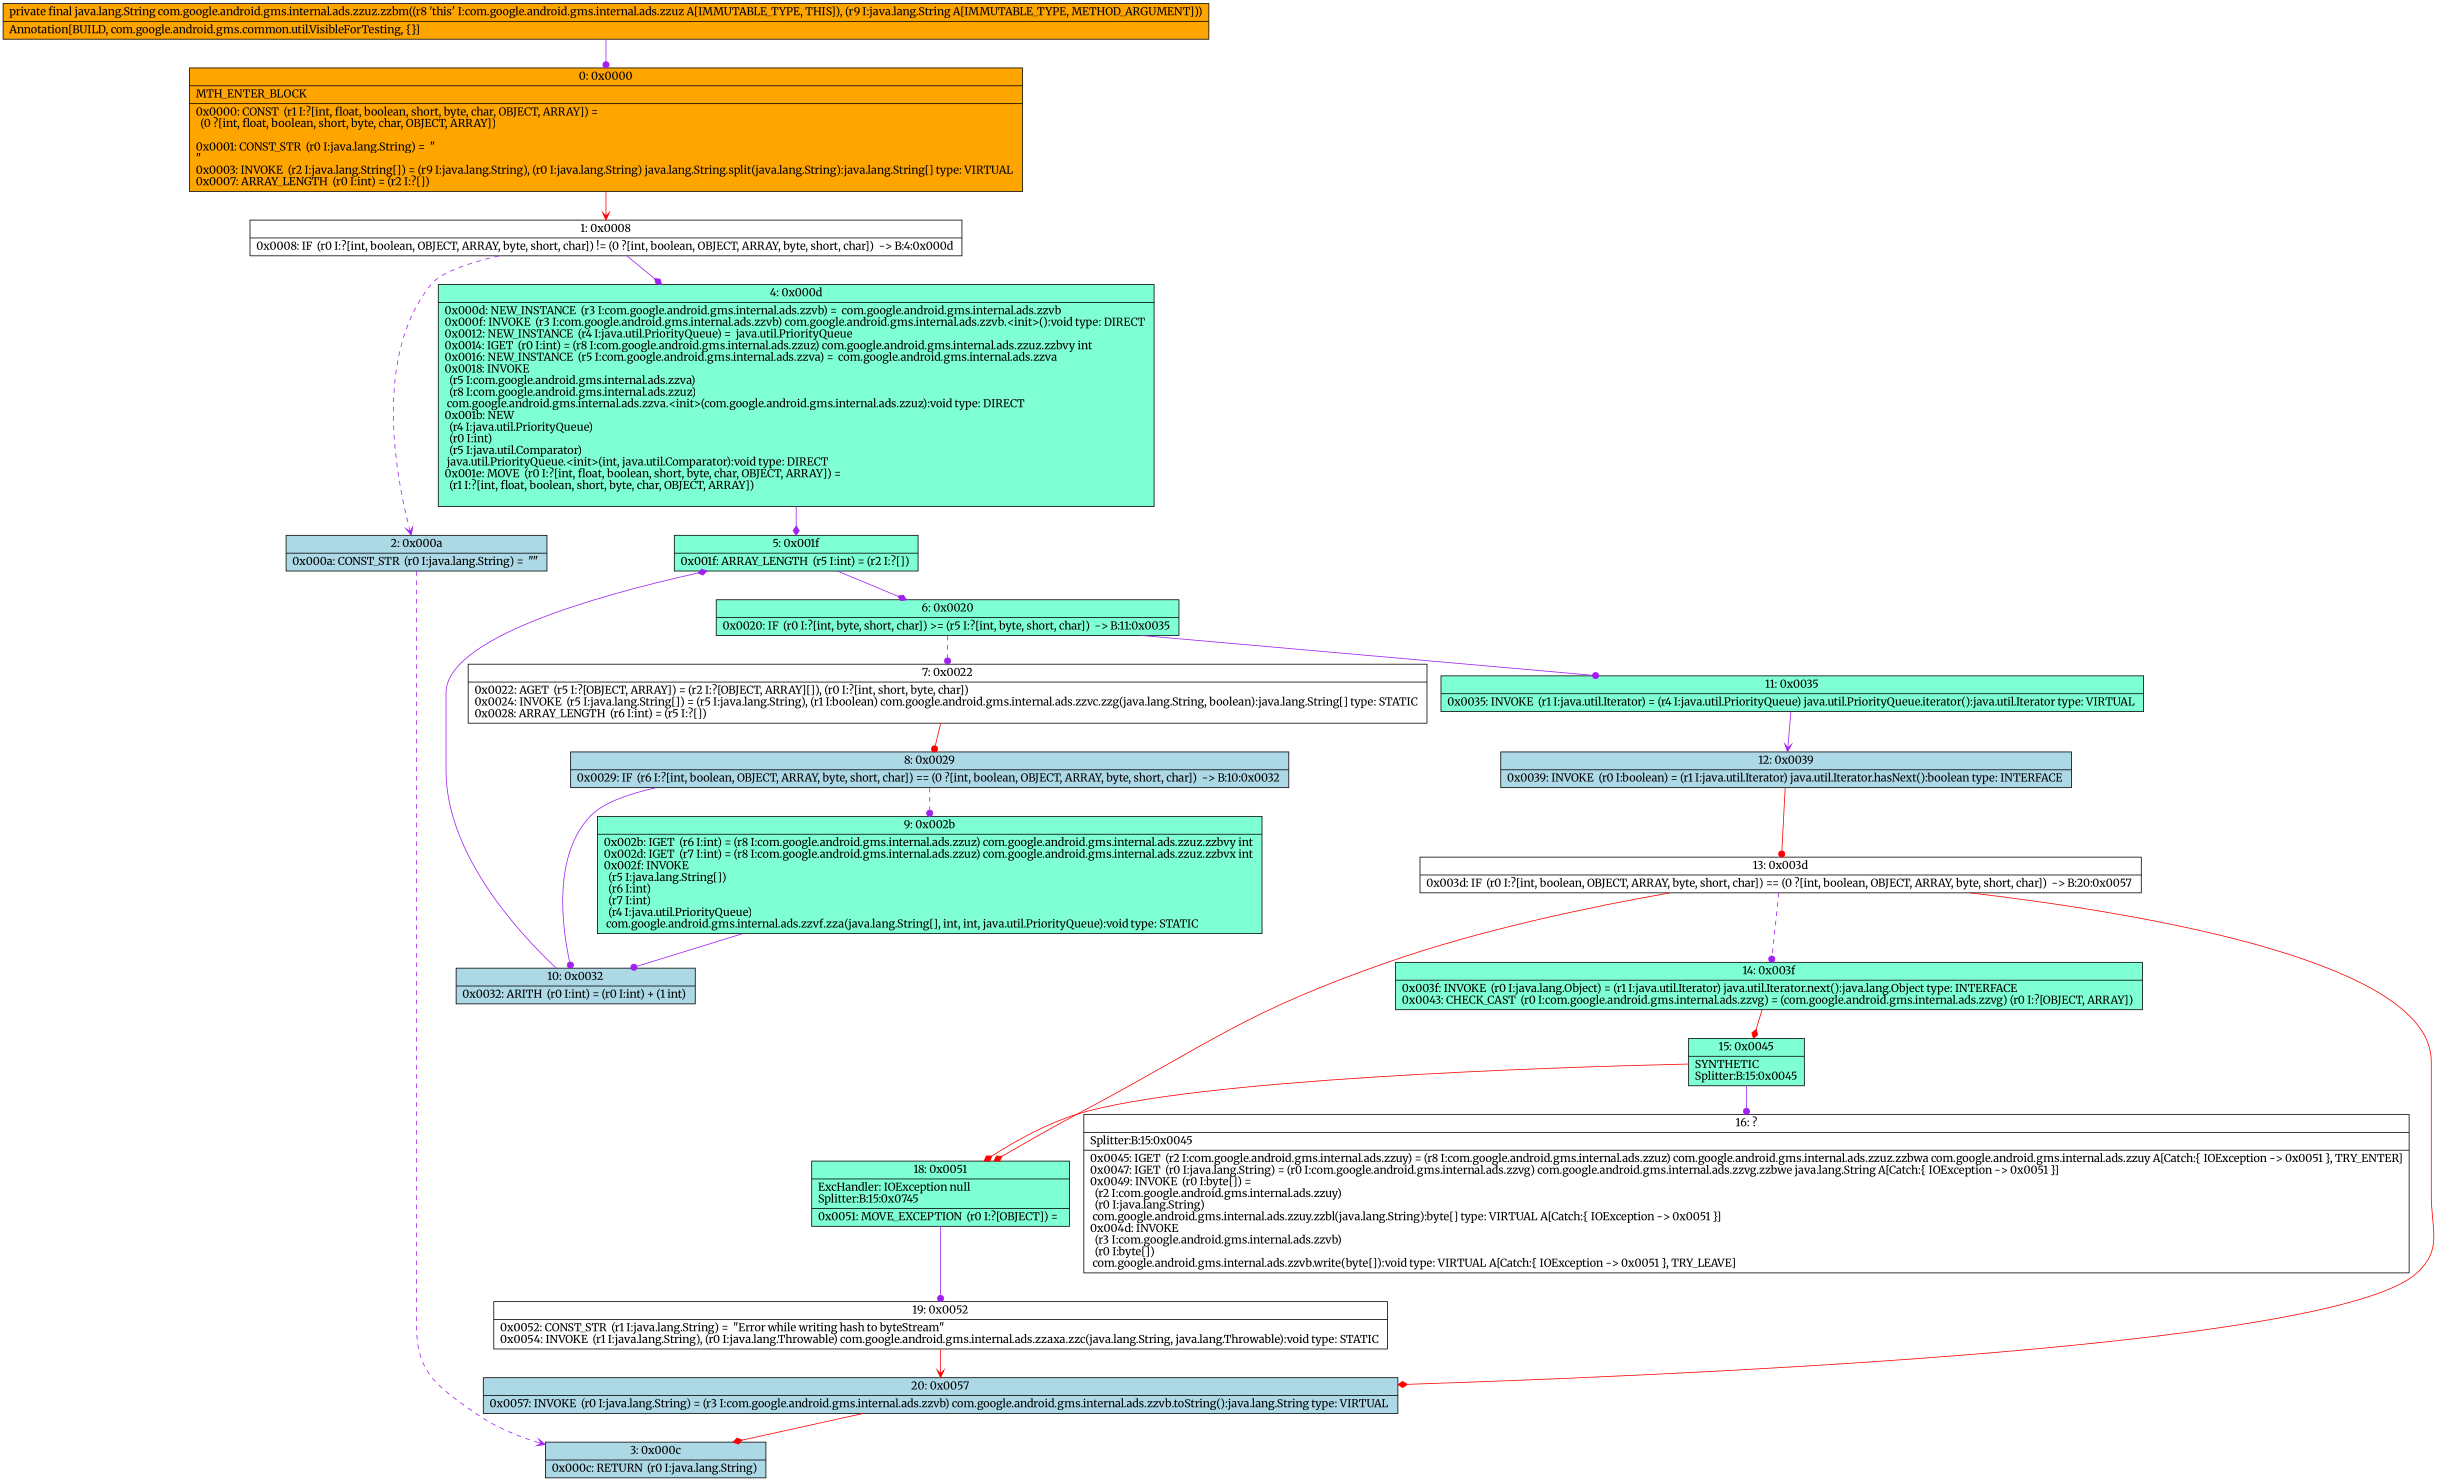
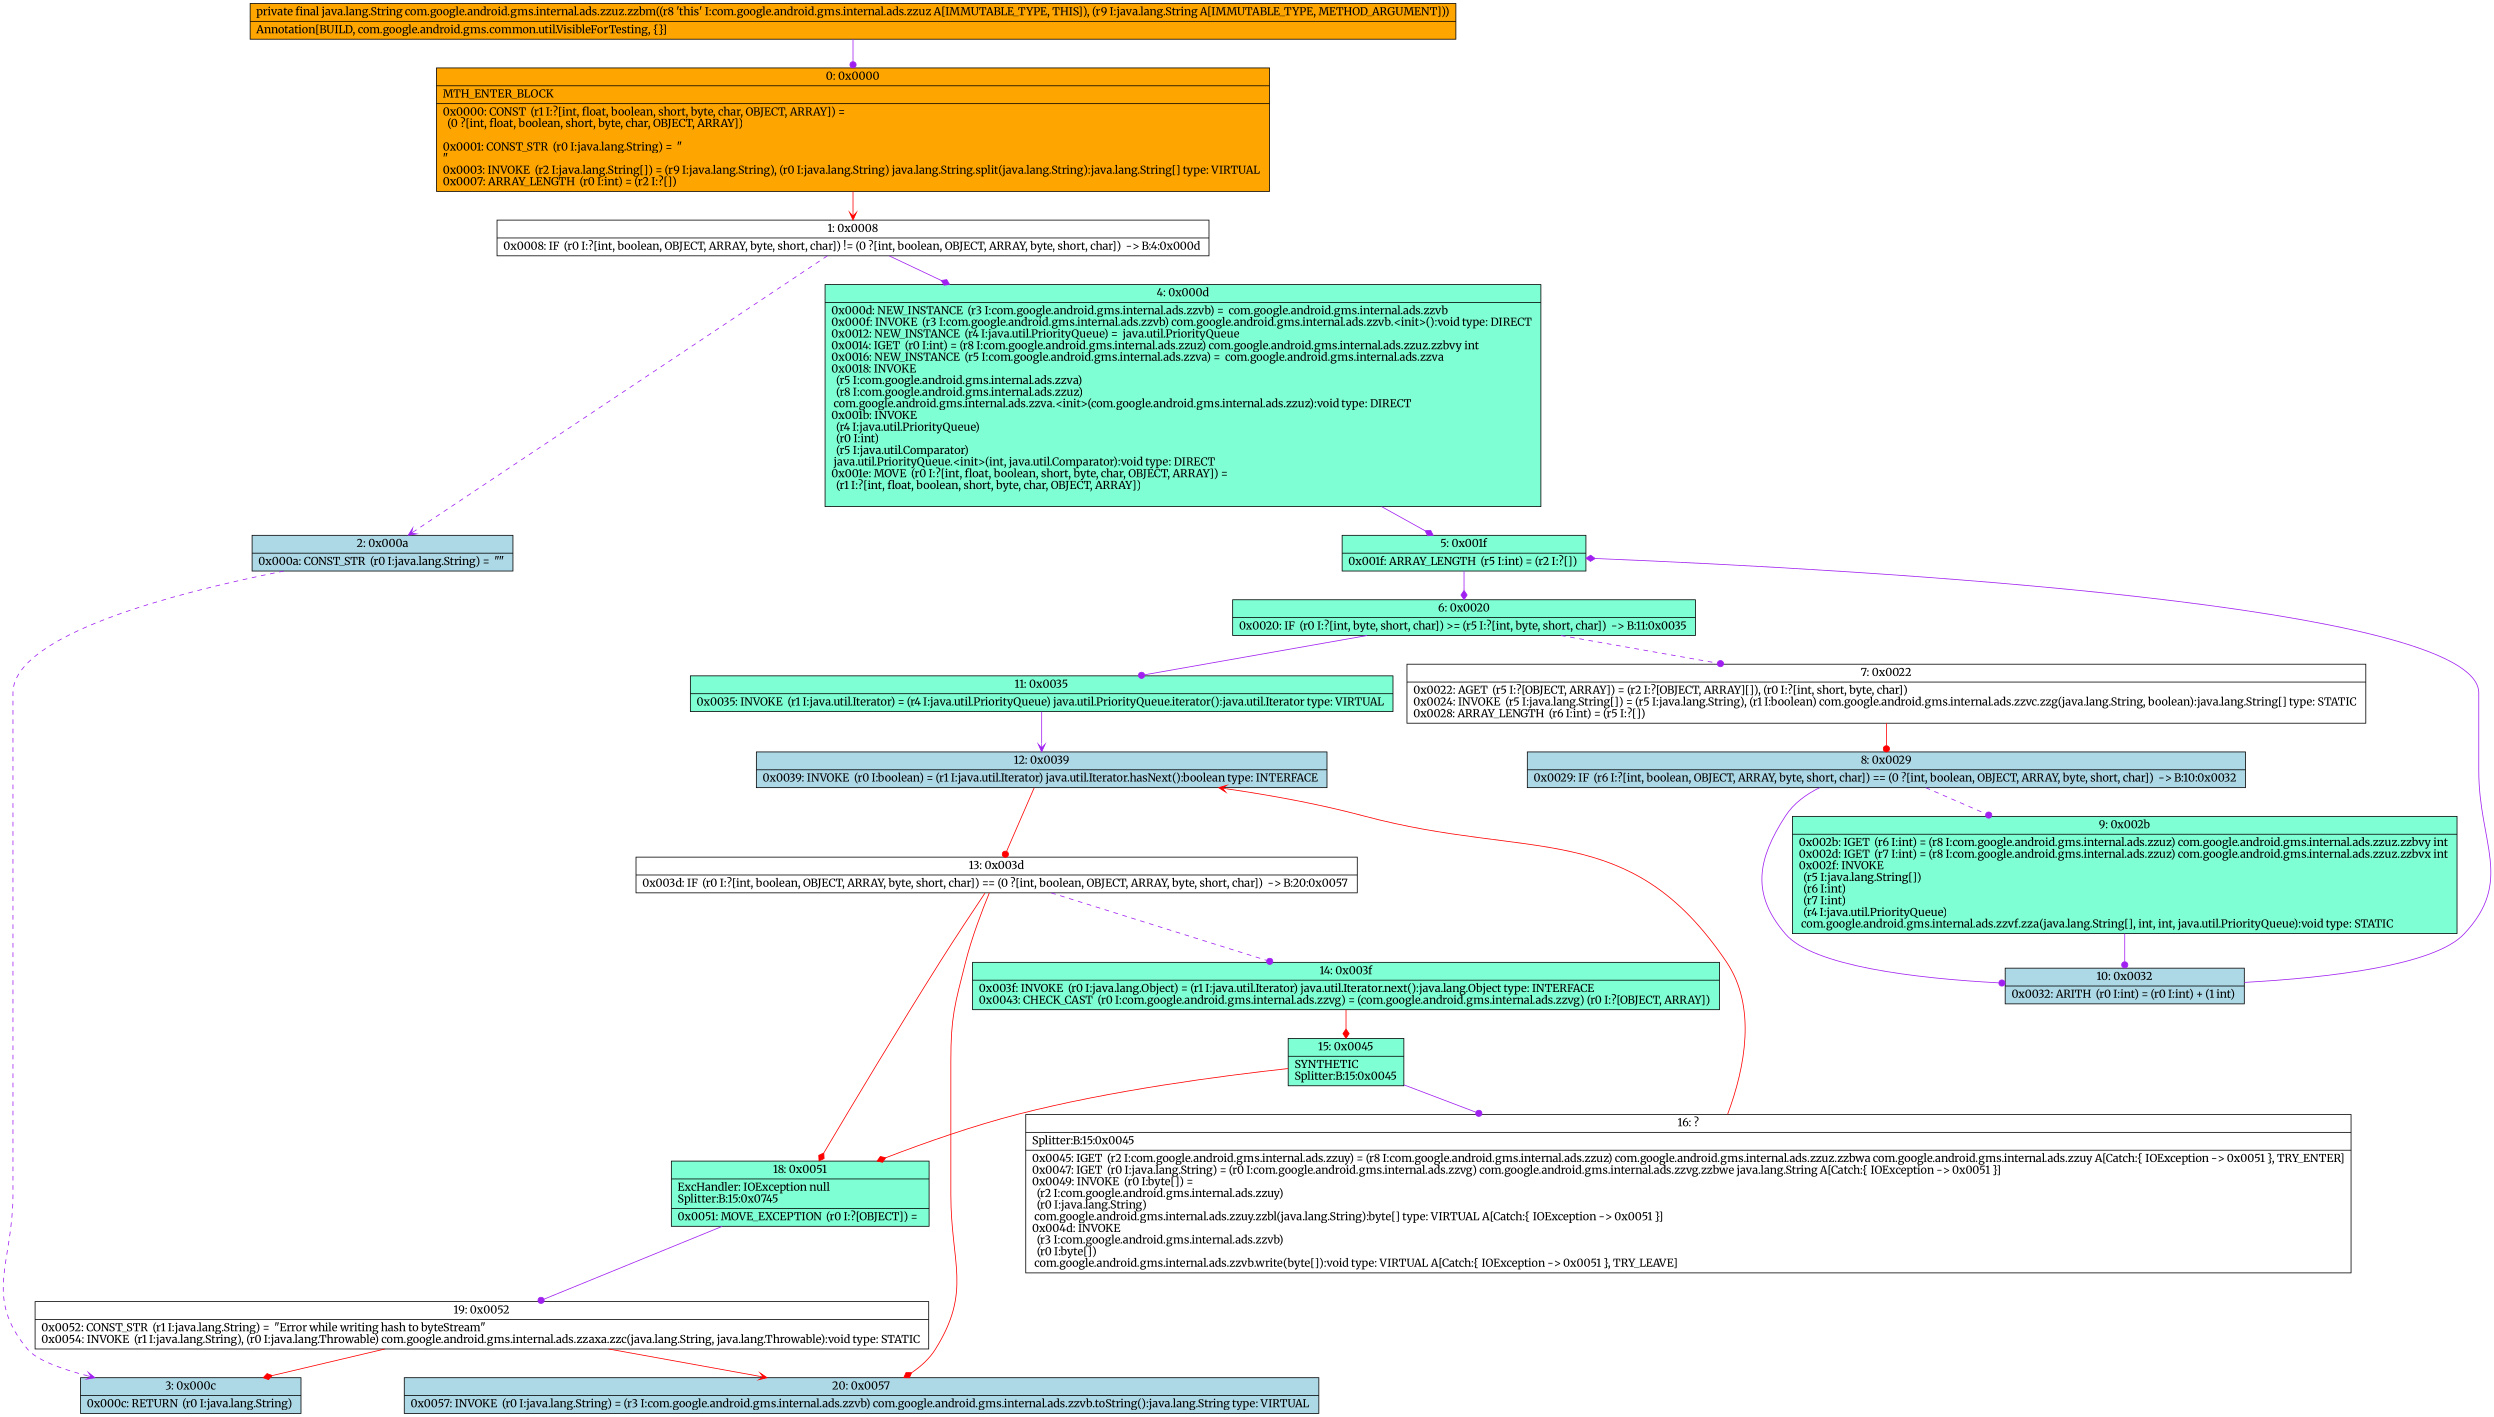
node "4: 0x000d": text "0x001b: NEW" -> "0x001b: INVOKE"
edge "16: ?" -> "12: 0x0039": added
edge "20: 0x0057" -> "3: 0x000c": now "19: 0x0052" -> "3: 0x000c"
